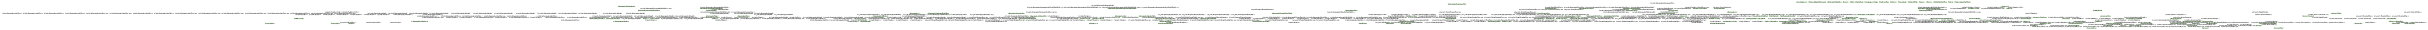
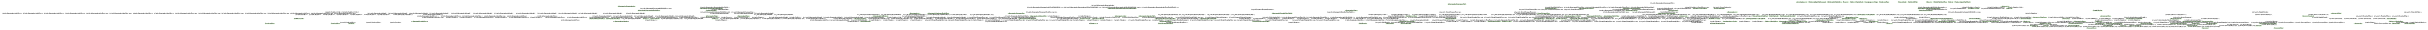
node "<java.lang.ClassLoader: void <init>()>": removed
node "<java.lang.System: void <clinit>()>": removed
edge "<org.apache.commons.logging.LogFactory$1: void <init>()>" -> "<java.lang.Object: void <init>()>": added, label "[0@L861] invokespecial %this.<java.lang.Object: void <init>()>();"
node "<java.lang.StringBuffer: java.lang.String toString()>": added
node "<java.util.ArrayList: int size()>": added
edge "<org.axiondb.tools.Console: void printBoundary(char,int[])>" -> "<java.io.PrintWriter: void println(java.lang.String)>": now "<java.lang.String: boolean equals(java.lang.Object)>" -> "<java.io.PrintWriter: void println(java.lang.String)>"
